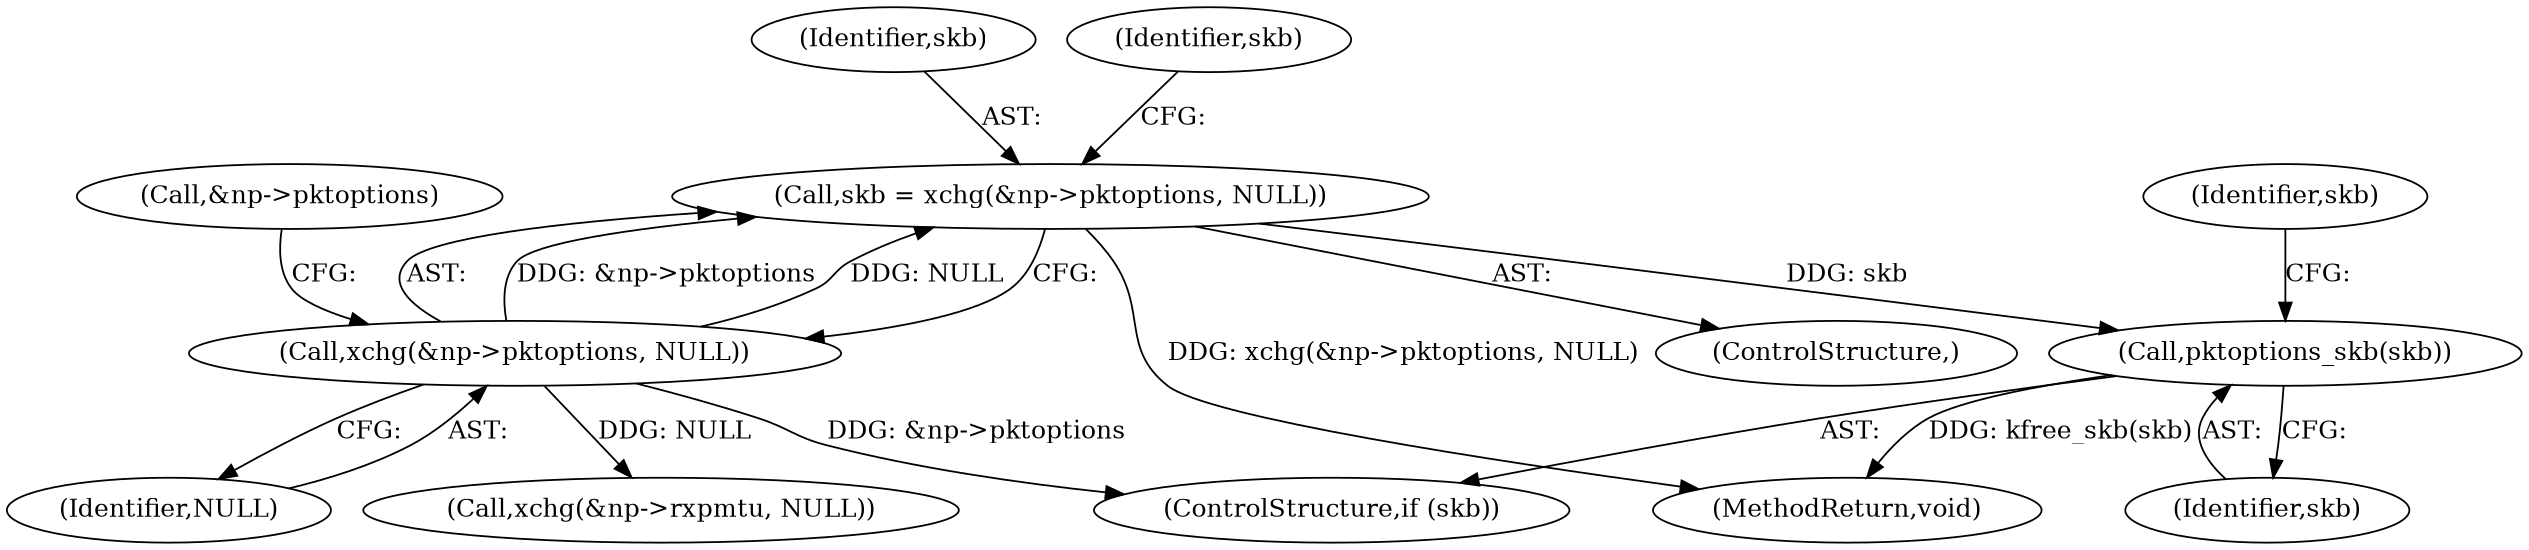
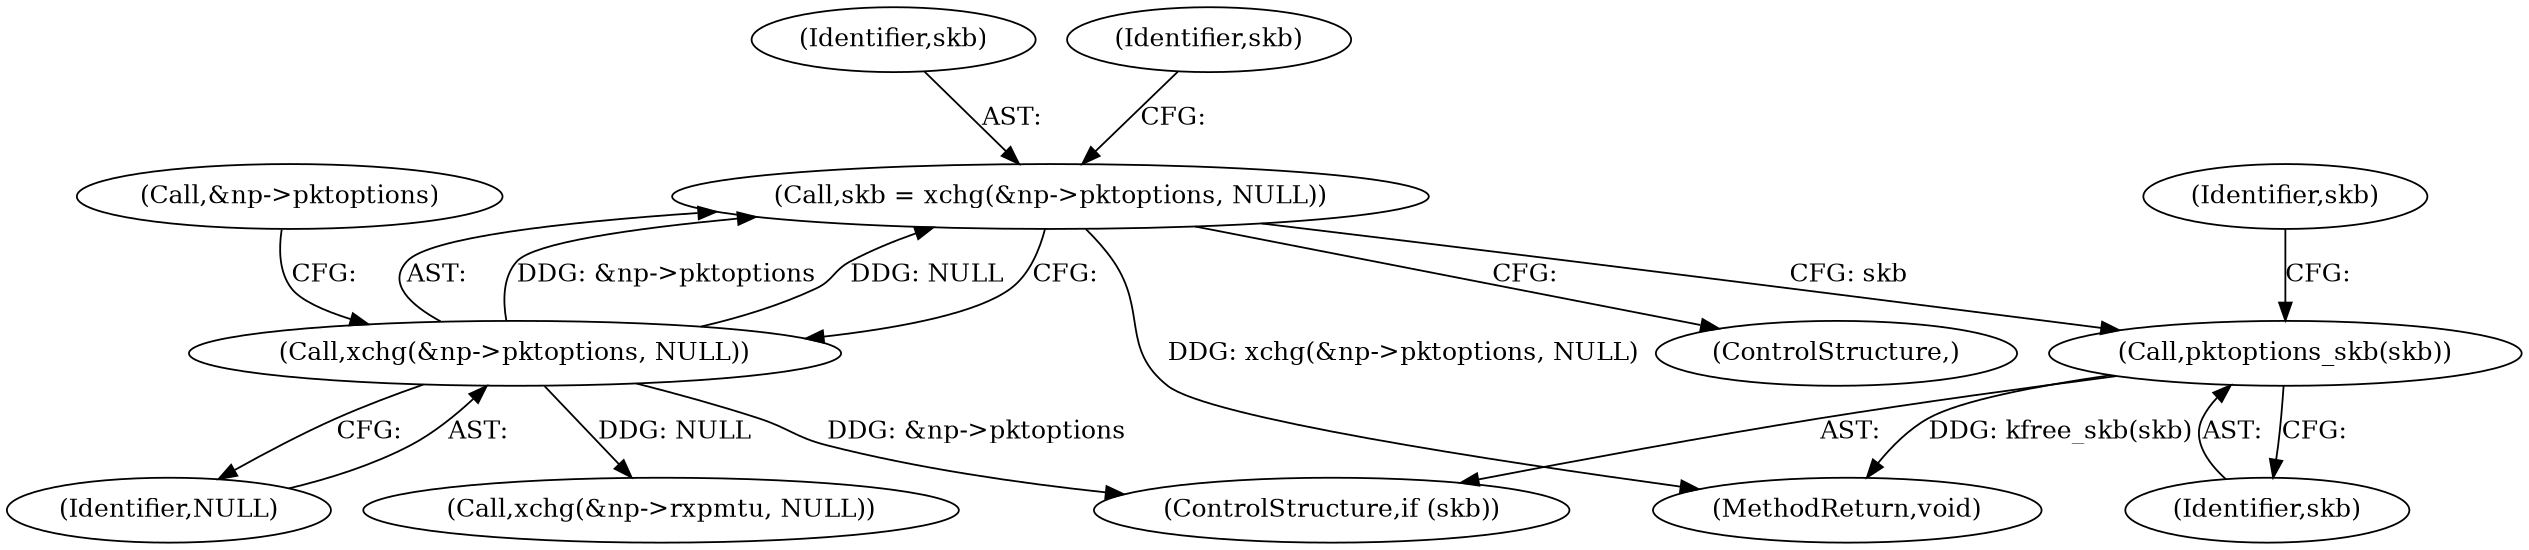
edge "(Call,skb = xchg(&np->pktoptions, NULL))" -> "(ControlStructure,)": label "AST: " -> "CFG: "
edge "(Call,skb = xchg(&np->pktoptions, NULL))" -> "(Call,pktoptions_skb(skb))": label "DDG: skb" -> "CFG: skb"
